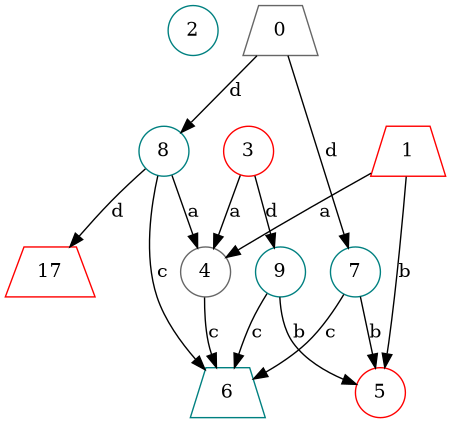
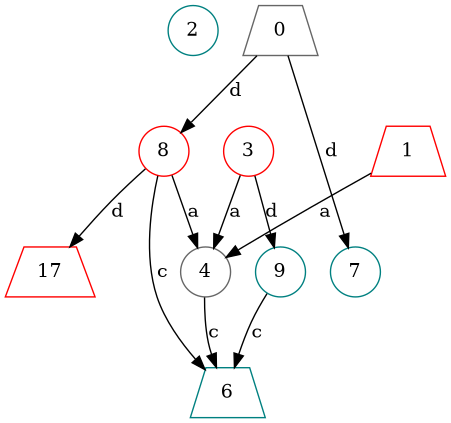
node "8": color teal -> red
edge "7" -> "6": removed, label "c"
node "5": removed
